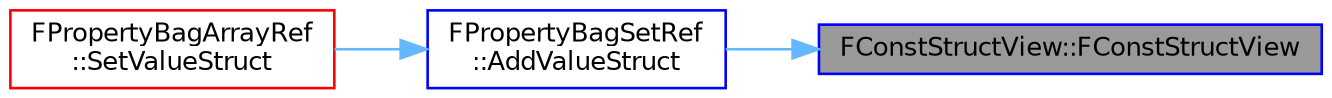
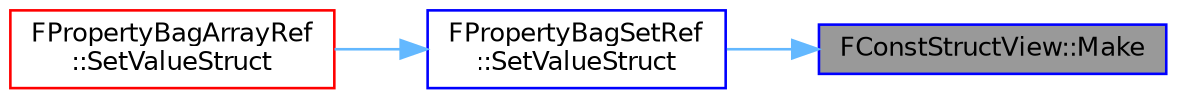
node "FPropertyBagSetRef ::AddValueStruct": label "FPropertyBagSetRef ::AddValueStruct" -> "FPropertyBagSetRef ::SetValueStruct"
node "FConstStructView::FConstStructView": label "FConstStructView::FConstStructView" -> "FConstStructView::Make"
